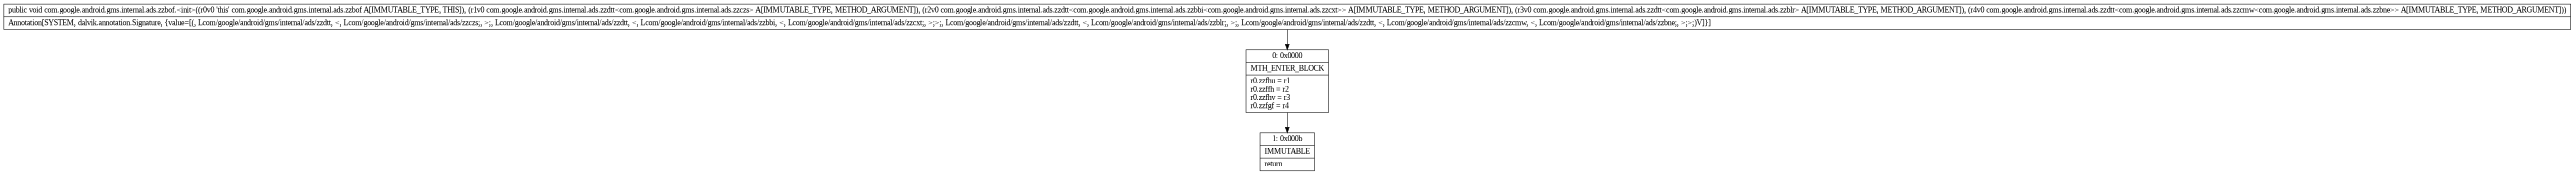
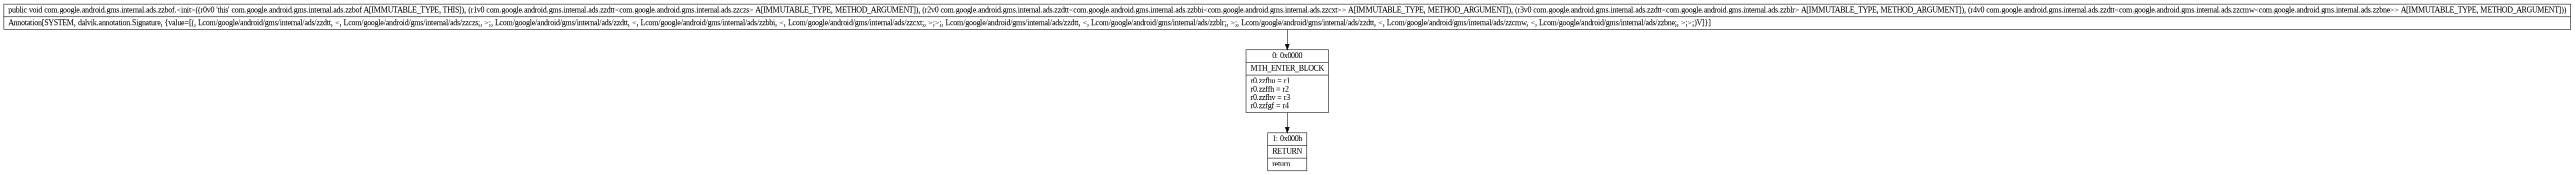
node "1: 0x000b": text "IMMUTABLE" -> "RETURN"
